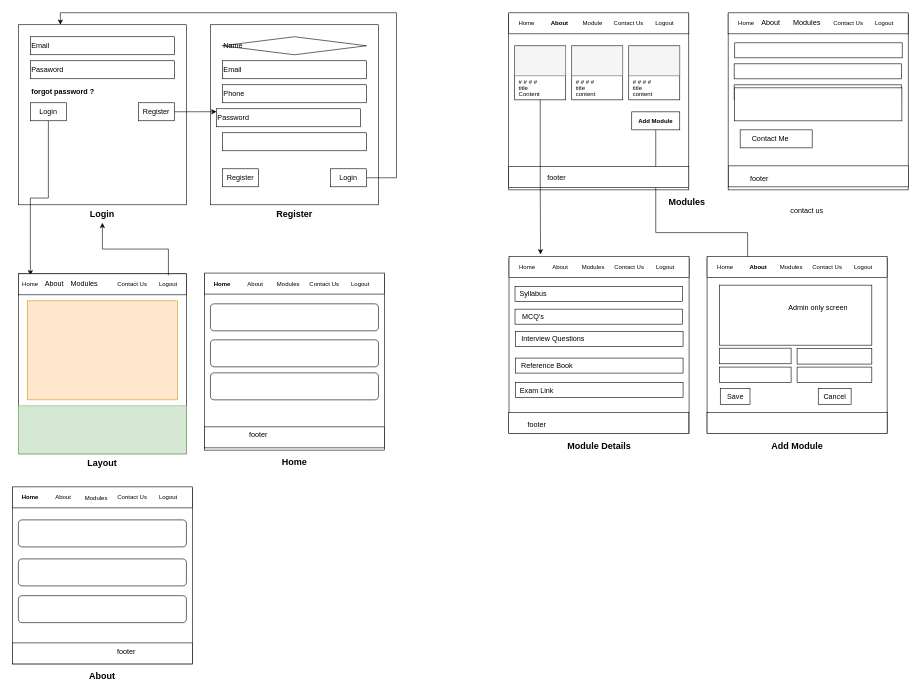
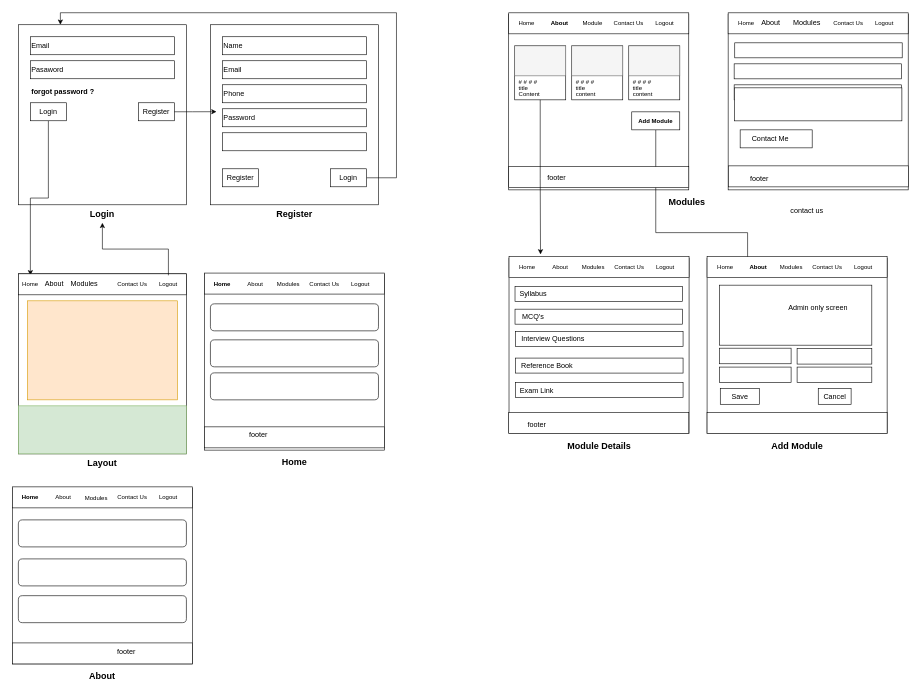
node "Name": shape diamond -> rectangle
node "Password": moved (288, 118) -> (294, 118)
node "Save": size 30x16 -> 39x16
